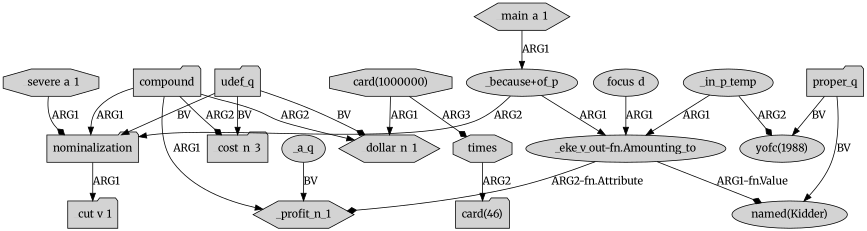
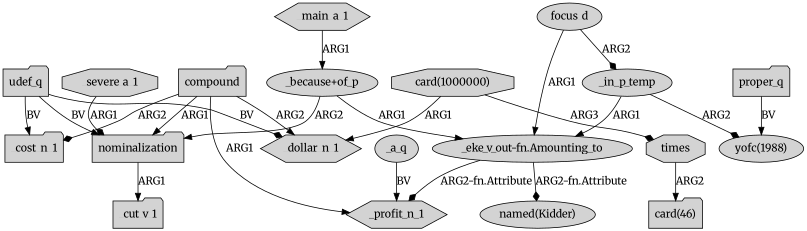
edge "focus_d" -> "_in_p_temp": added, label "ARG2"
node "_cost_n_3": label "_cost_n_3" -> "_cost_n_1"
edge "proper_q" -> "named(Kidder)": removed, label "BV"
edge "_eke_v_out-fn.Amounting_to" -> "named(Kidder)": label "ARG1-fn.Value" -> "ARG2-fn.Attribute"
